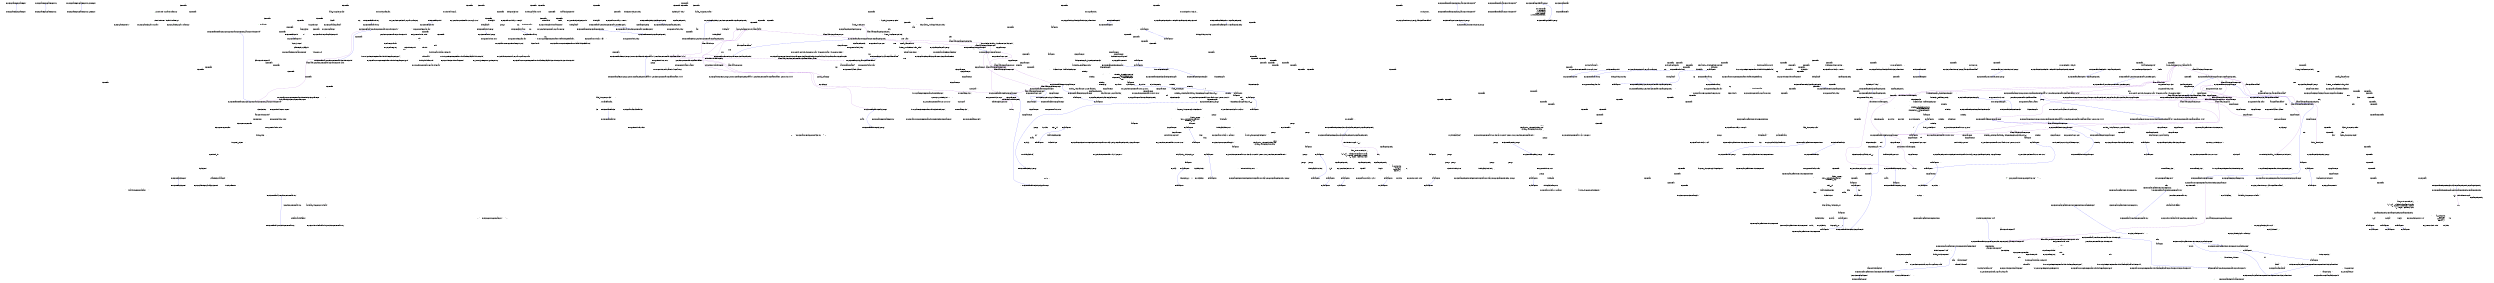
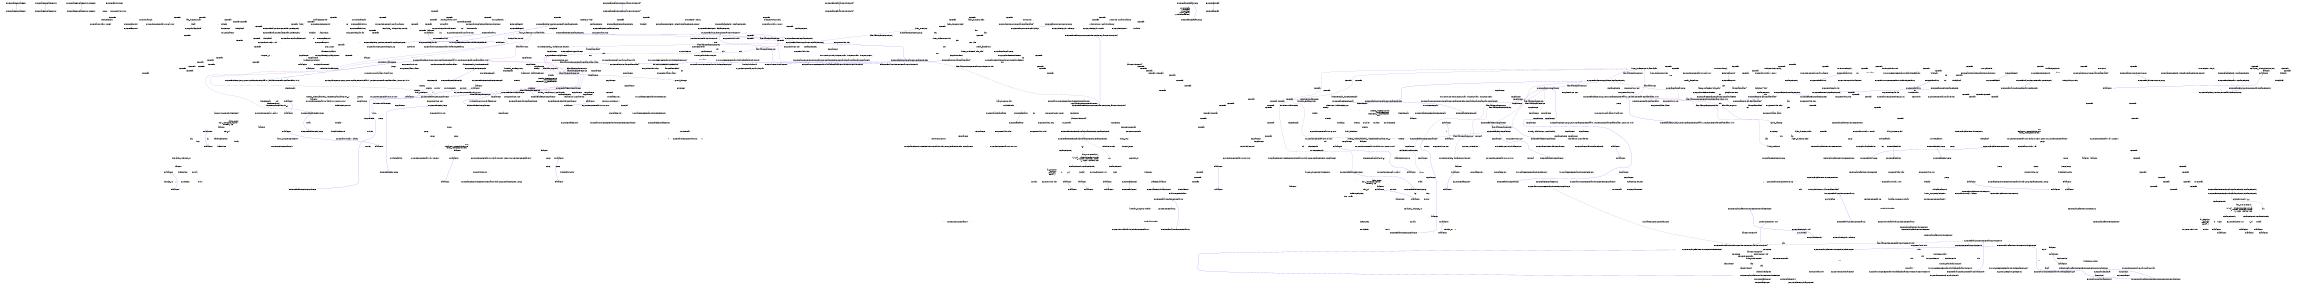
node "Exit Ninject.KernelBase.Unbind(System.Type)": removed
